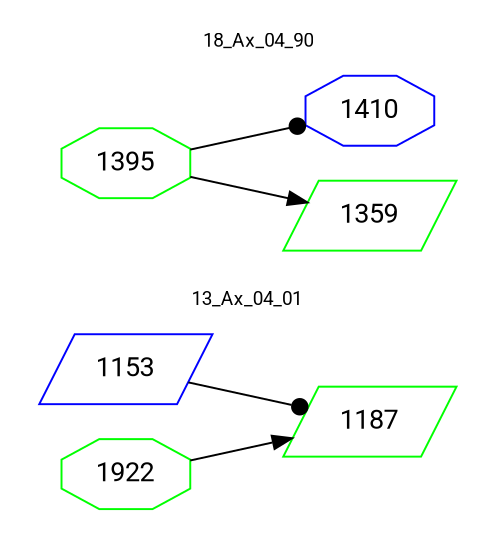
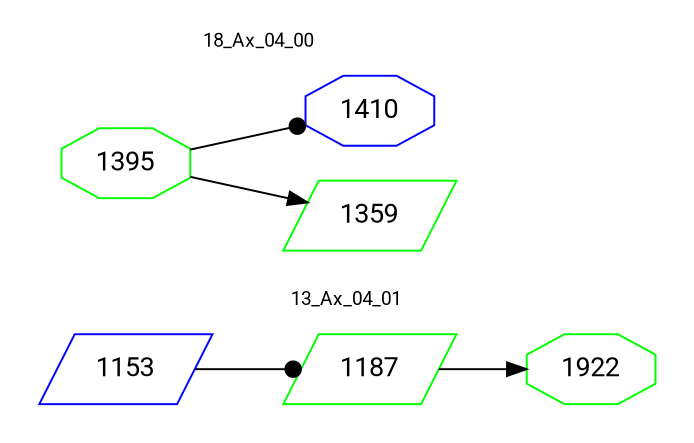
cluster "18_Ax_04_90": label "18_Ax_04_90" -> "18_Ax_04_00"
edge "1922" -> "1187": reversed
